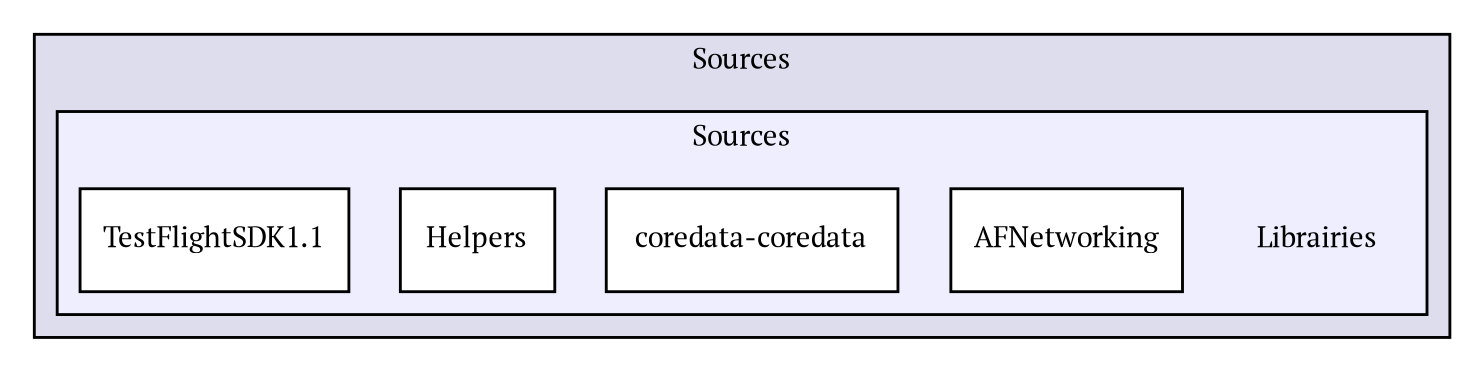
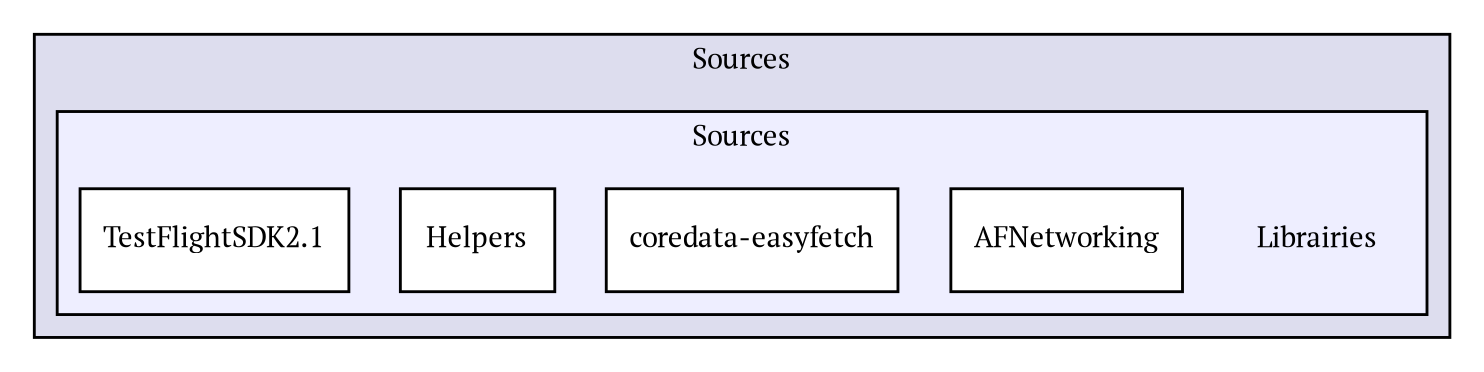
node "TestFlightSDK1.1": label "TestFlightSDK1.1" -> "TestFlightSDK2.1"
node "coredata-coredata": label "coredata-coredata" -> "coredata-easyfetch"
